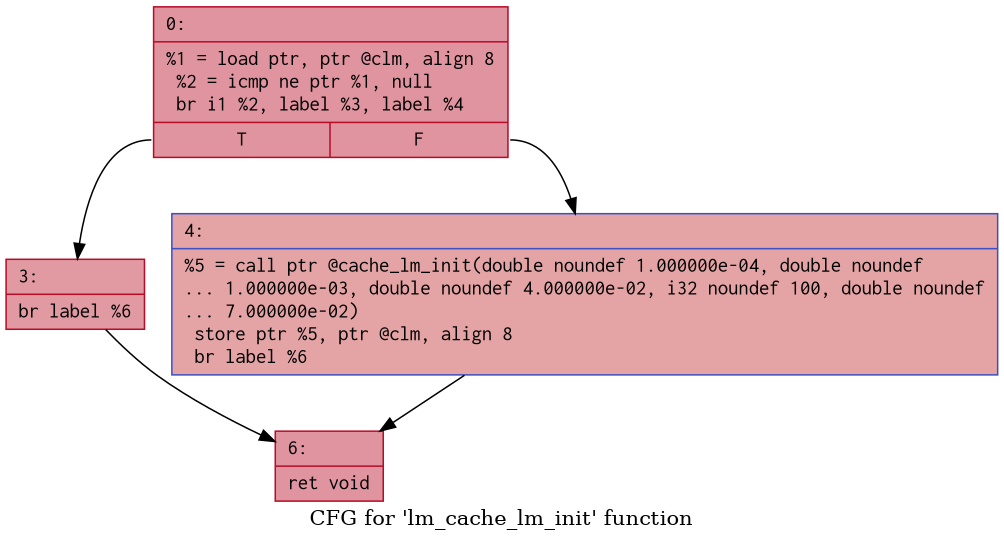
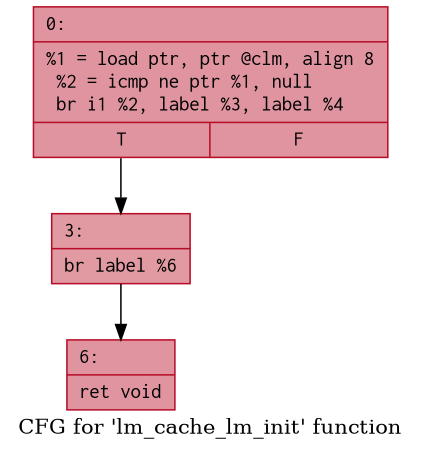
node "4:": removed
